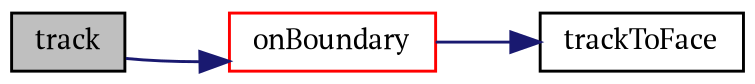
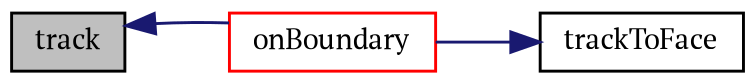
edge "track" -> "onBoundary": reversed
